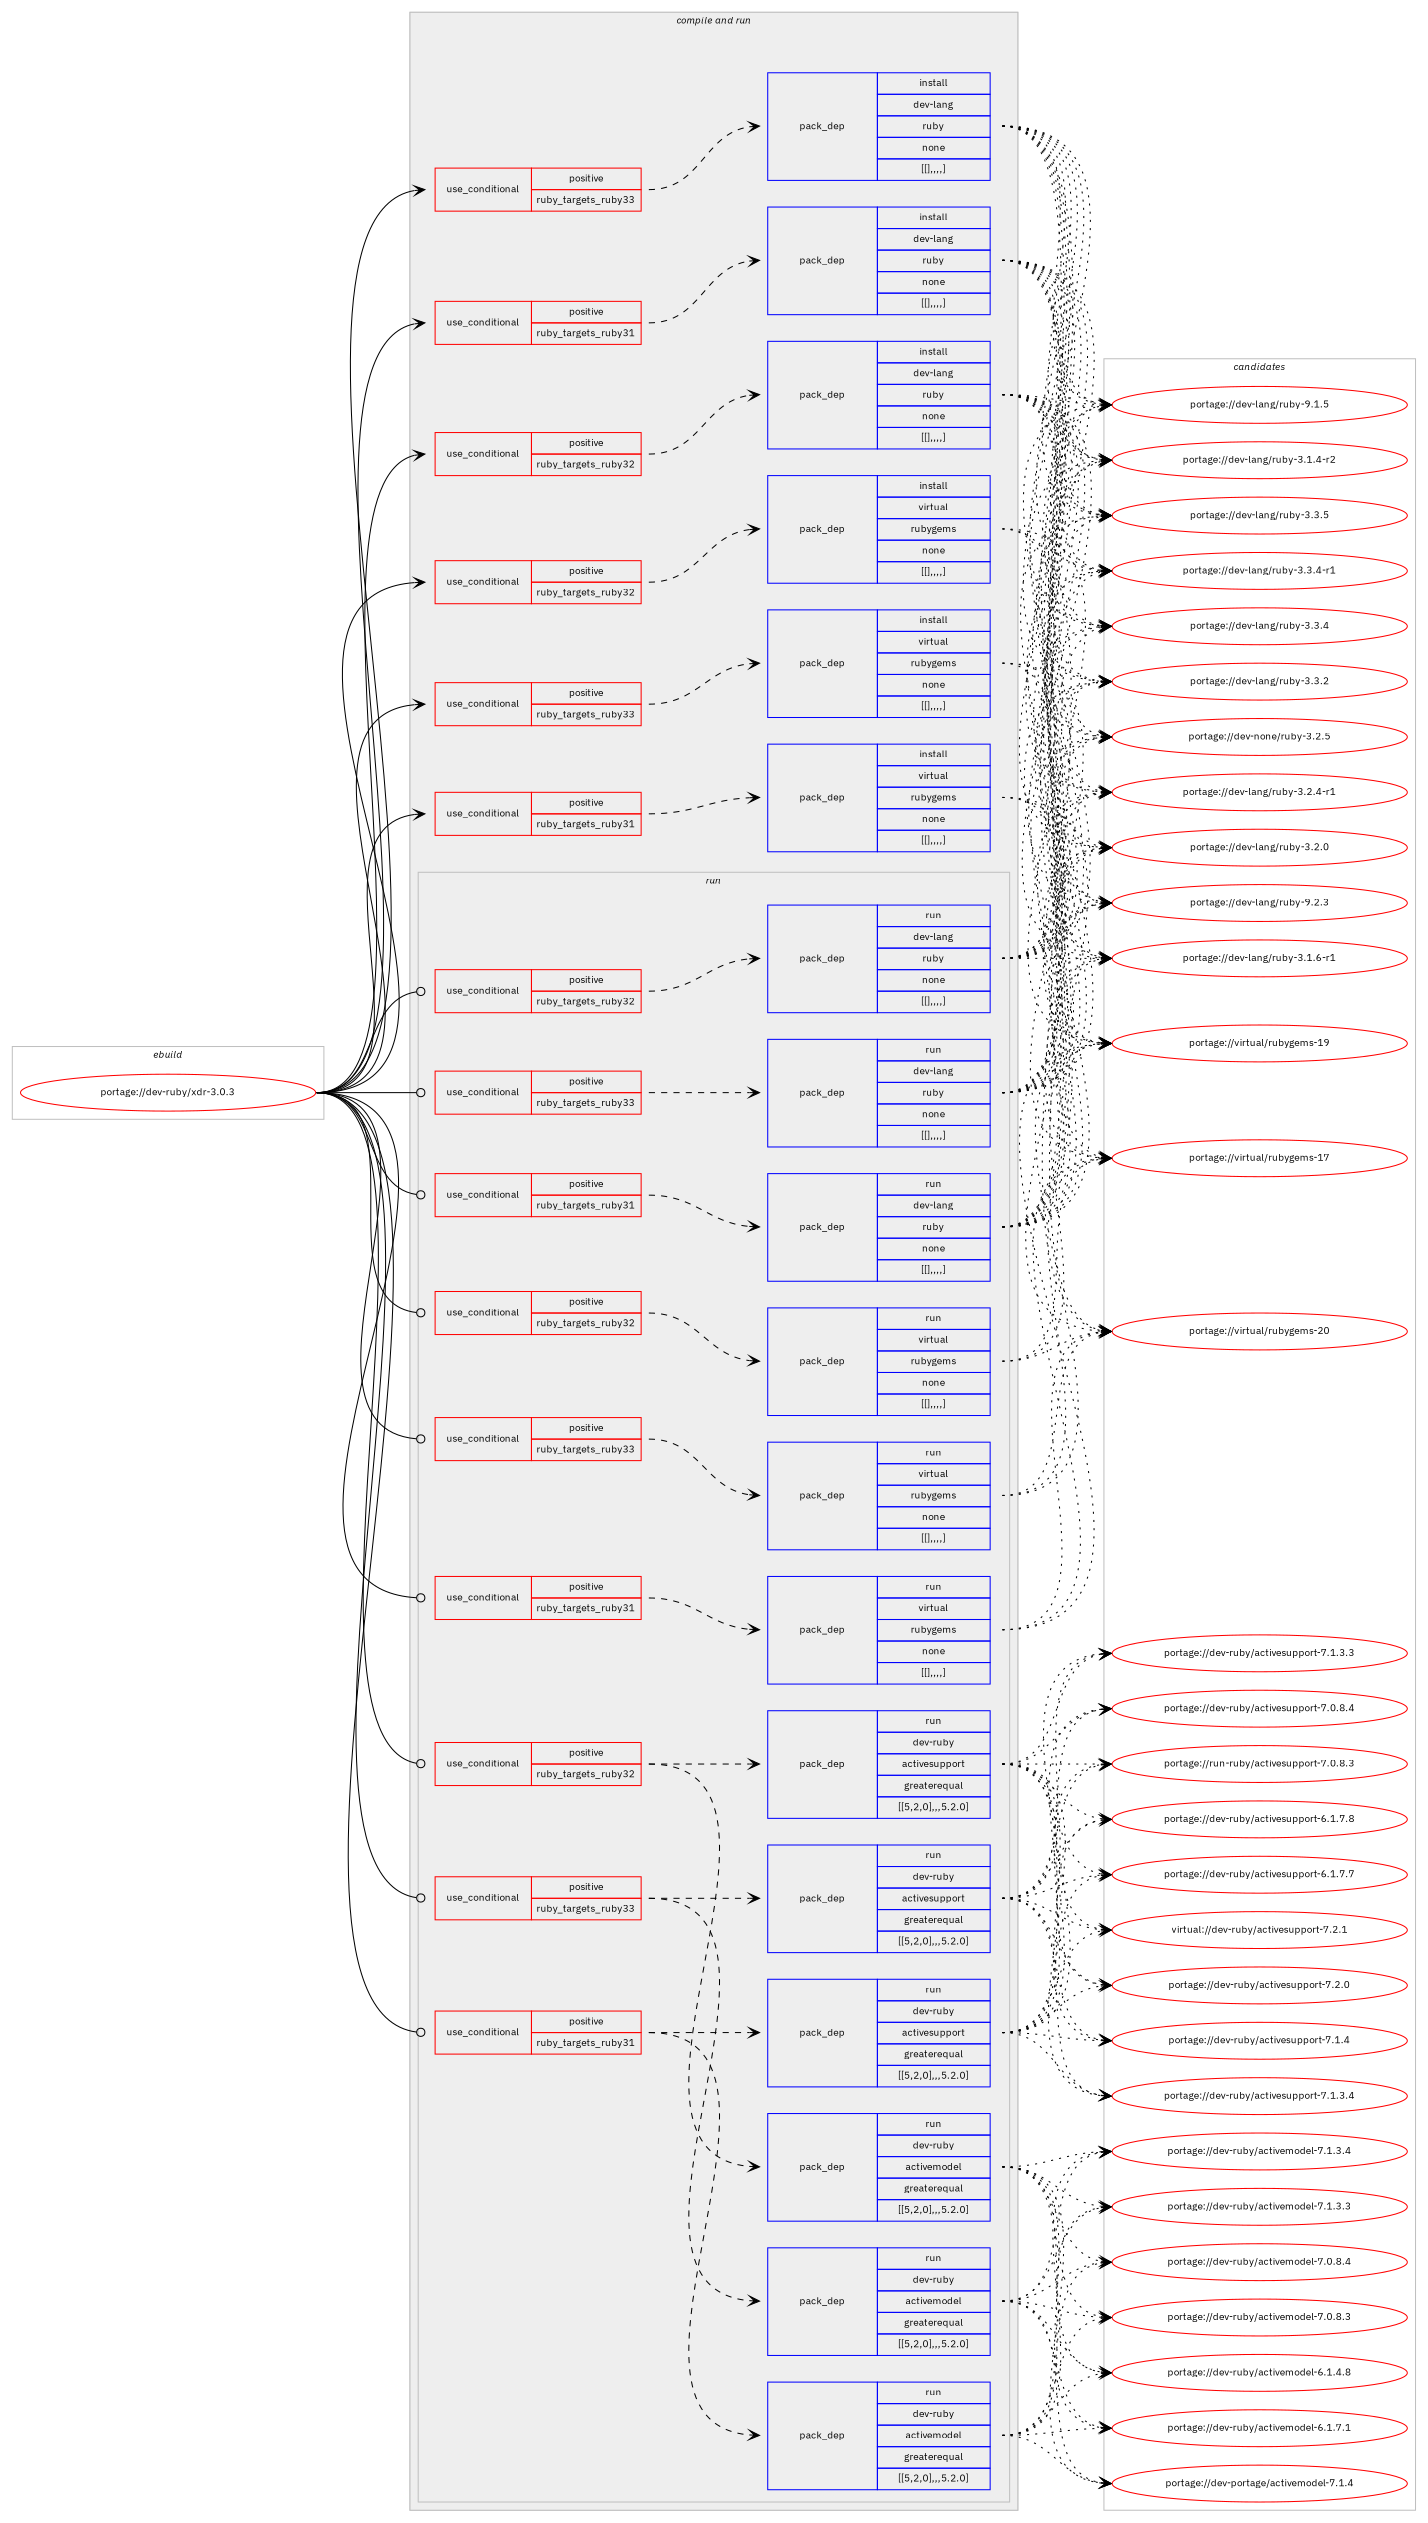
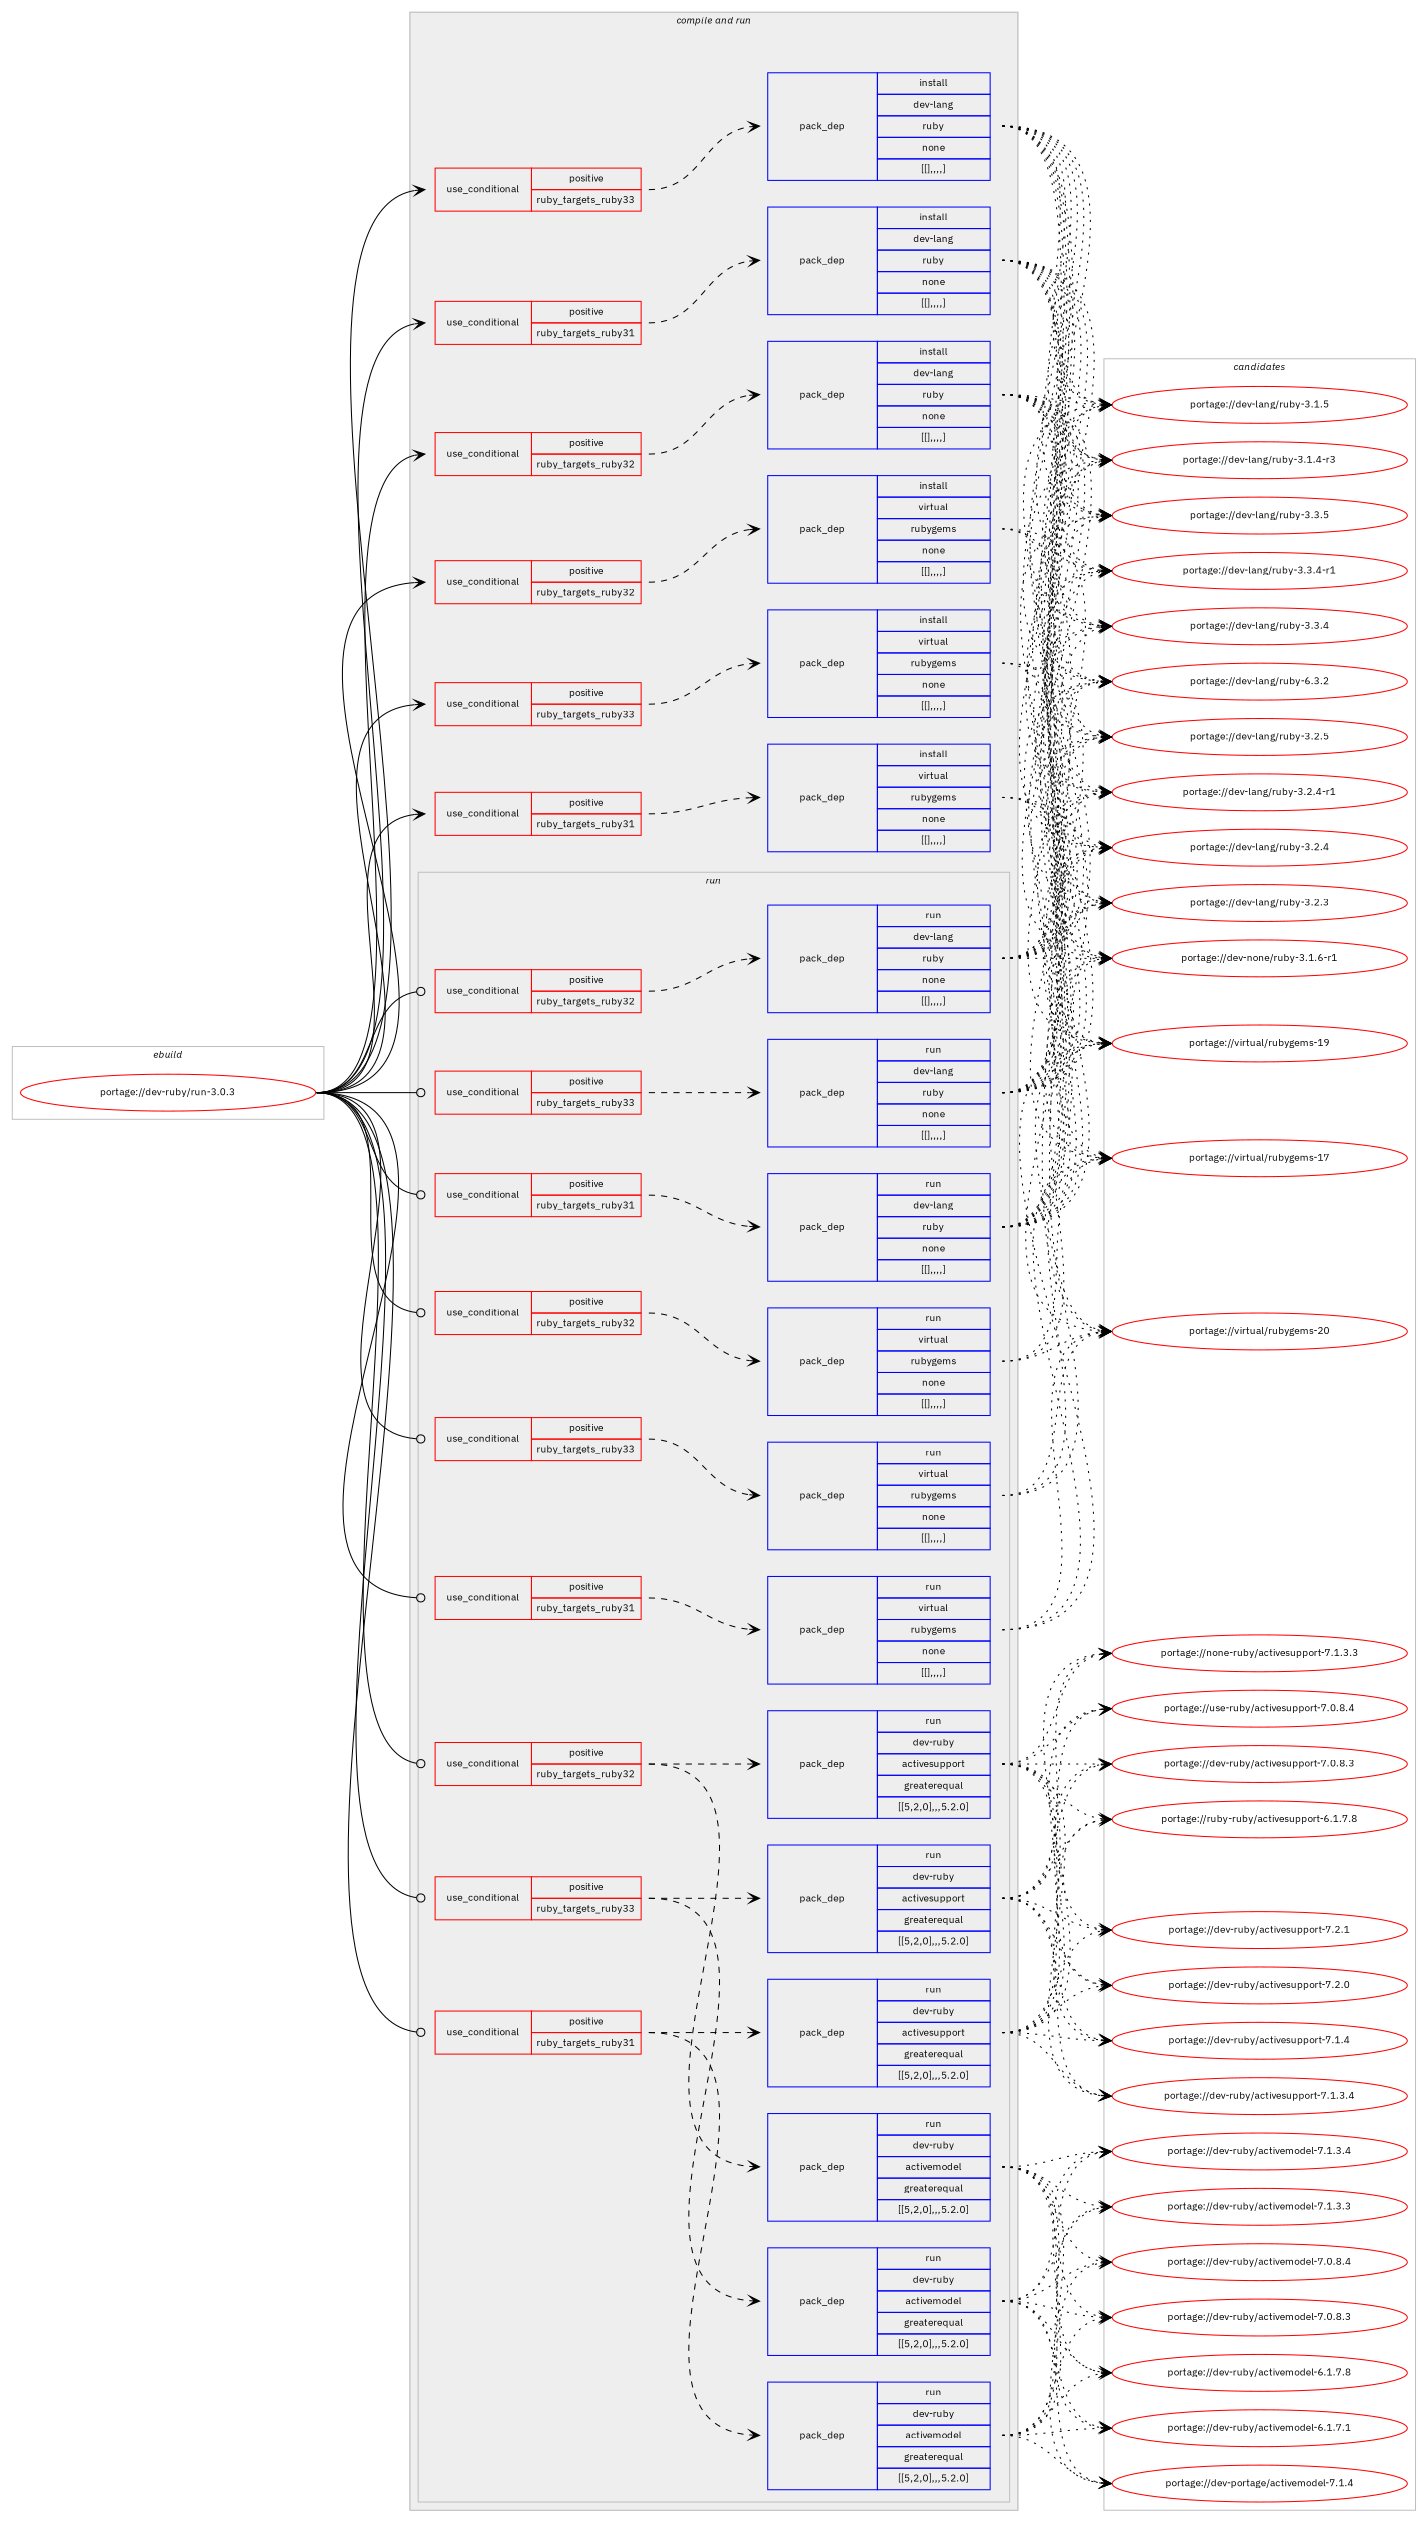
node "portage://dev-lang/ruby-9.1.5": label "portage://dev-lang/ruby-9.1.5" -> "portage://dev-lang/ruby-3.1.5"
node "portage://dev-lang/ruby-3.1.4-r2": label "portage://dev-lang/ruby-3.1.4-r2" -> "portage://dev-lang/ruby-3.1.4-r3"
node "portage://dev-lang/ruby-3.3.2": label "portage://dev-lang/ruby-3.3.2" -> "portage://dev-lang/ruby-6.3.2"
node "portage://dev-none/ruby-3.2.5": label "portage://dev-none/ruby-3.2.5" -> "portage://dev-lang/ruby-3.2.5"
node "portage://dev-lang/ruby-3.2.0": label "portage://dev-lang/ruby-3.2.0" -> "portage://dev-lang/ruby-3.2.4"
node "portage://dev-lang/ruby-9.2.3": label "portage://dev-lang/ruby-9.2.3" -> "portage://dev-lang/ruby-3.2.3"
node "portage://dev-lang/ruby-3.1.6-r1": label "portage://dev-lang/ruby-3.1.6-r1" -> "portage://dev-none/ruby-3.1.6-r1"
node "portage://dev-ruby/xdr-3.0.3": label "portage://dev-ruby/xdr-3.0.3" -> "portage://dev-ruby/run-3.0.3"
node "portage://dev-ruby/activesupport-7.1.3.3": label "portage://dev-ruby/activesupport-7.1.3.3" -> "portage://none-ruby/activesupport-7.1.3.3"
node "portage://dev-ruby/activesupport-7.0.8.4": label "portage://dev-ruby/activesupport-7.0.8.4" -> "portage://use-ruby/activesupport-7.0.8.4"
node "portage://run-ruby/activesupport-7.0.8.3": label "portage://run-ruby/activesupport-7.0.8.3" -> "portage://dev-ruby/activesupport-7.0.8.3"
node "portage://dev-ruby/activesupport-6.1.7.8": label "portage://dev-ruby/activesupport-6.1.7.8" -> "portage://ruby-ruby/activesupport-6.1.7.8"
node "portage://dev-ruby/activesupport-6.1.7.7": removed
node "virtual://dev-ruby/activesupport-7.2.1": label "virtual://dev-ruby/activesupport-7.2.1" -> "portage://dev-ruby/activesupport-7.2.1"
node "portage://dev-ruby/activemodel-6.1.4.8": label "portage://dev-ruby/activemodel-6.1.4.8" -> "portage://dev-ruby/activemodel-6.1.7.8"
